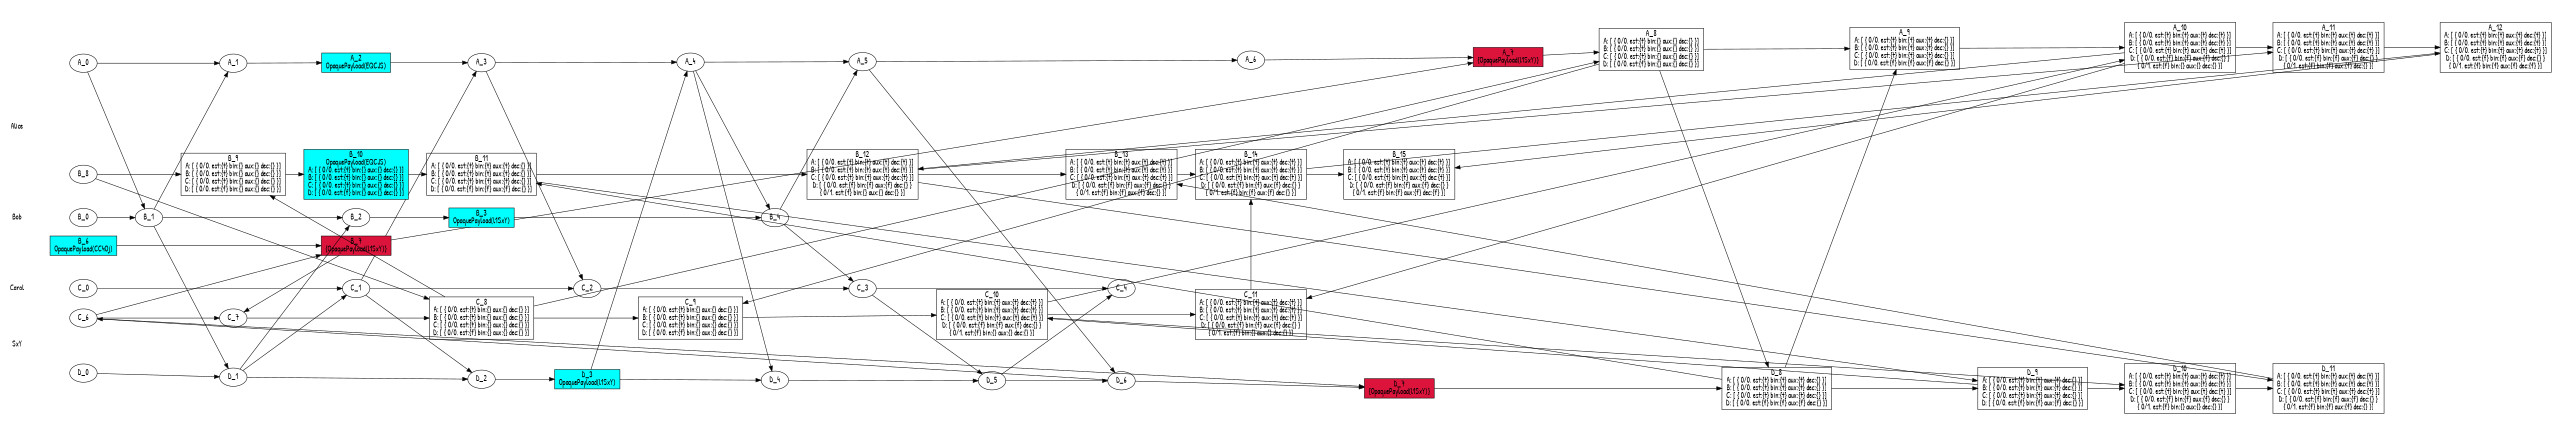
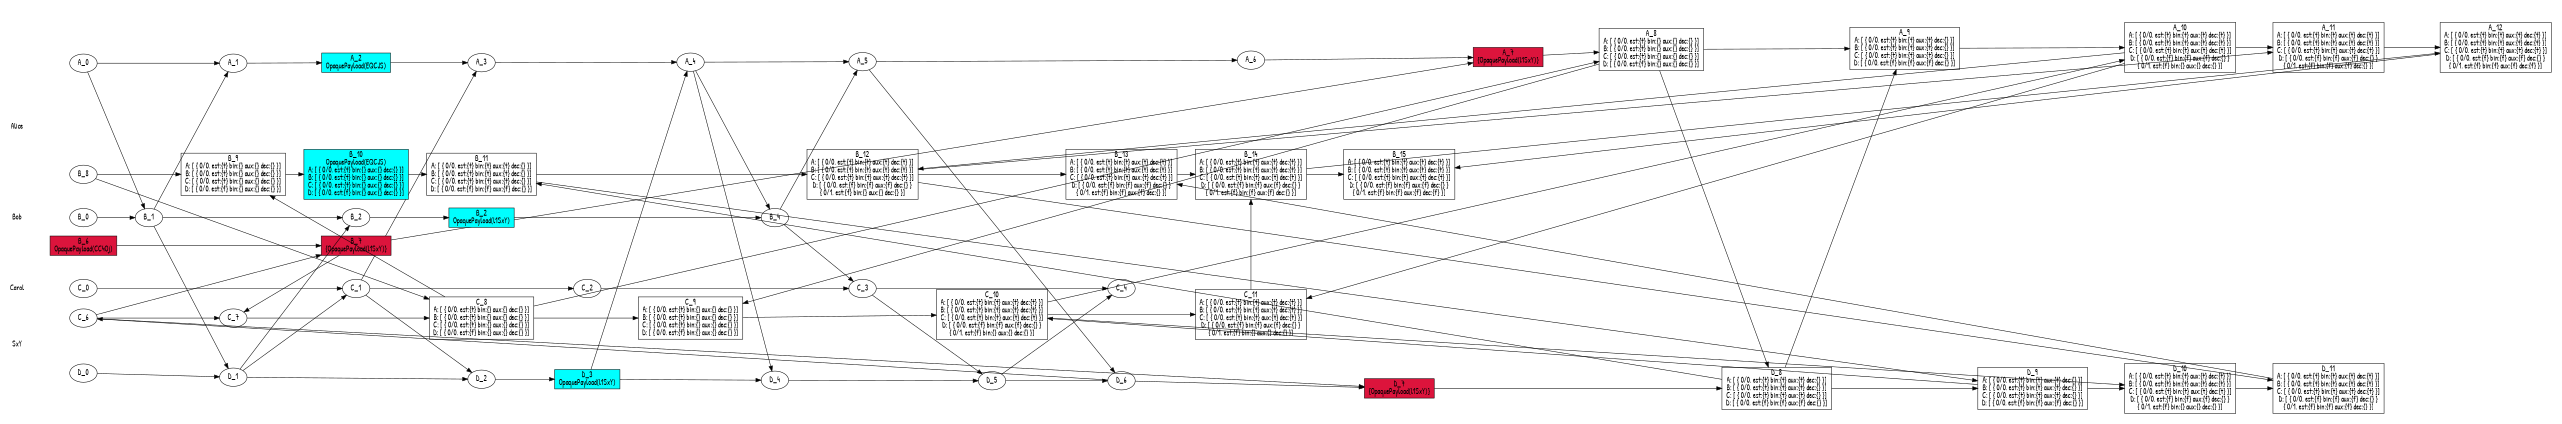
edge "A_3" -> "C_2": removed
node "B_3 OpaquePayload(l1SxY)": label "B_3 OpaquePayload(l1SxY)" -> "B_2 OpaquePayload(l1SxY)"
node "B_6 OpaquePayload(CC4Oj)": fillcolor cyan -> crimson
